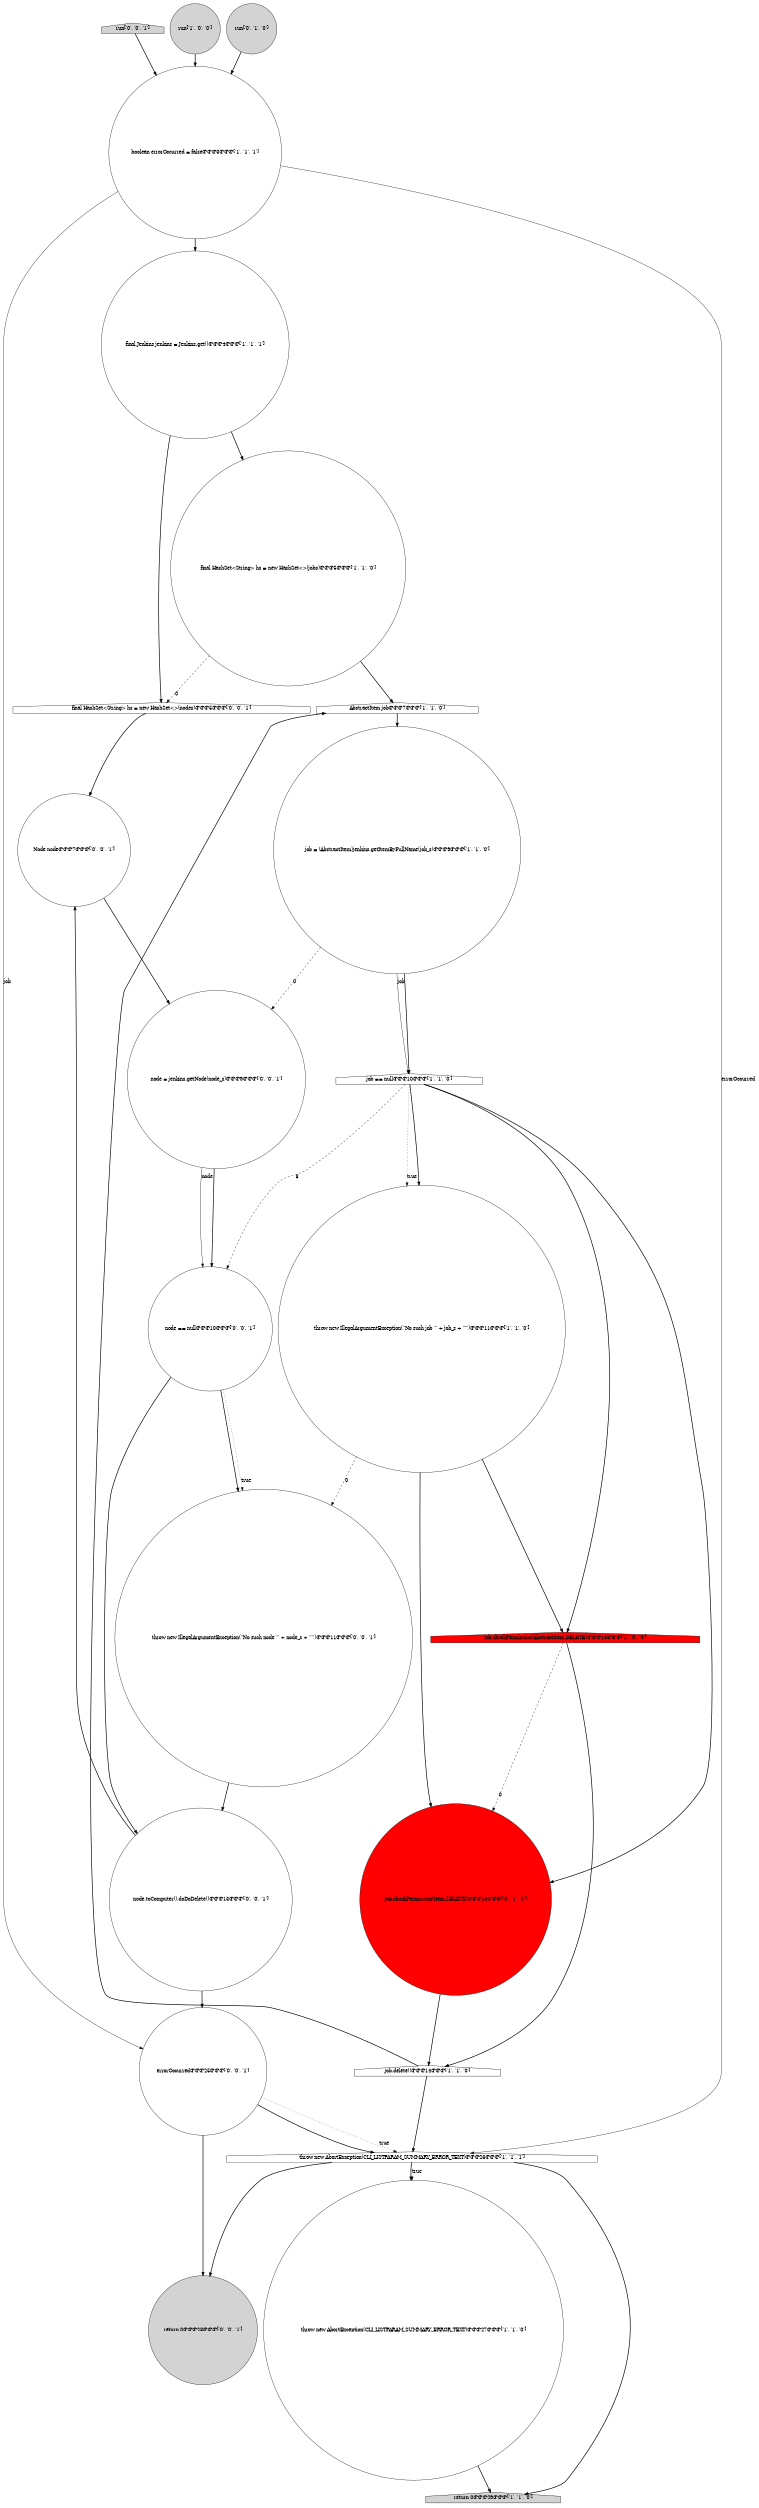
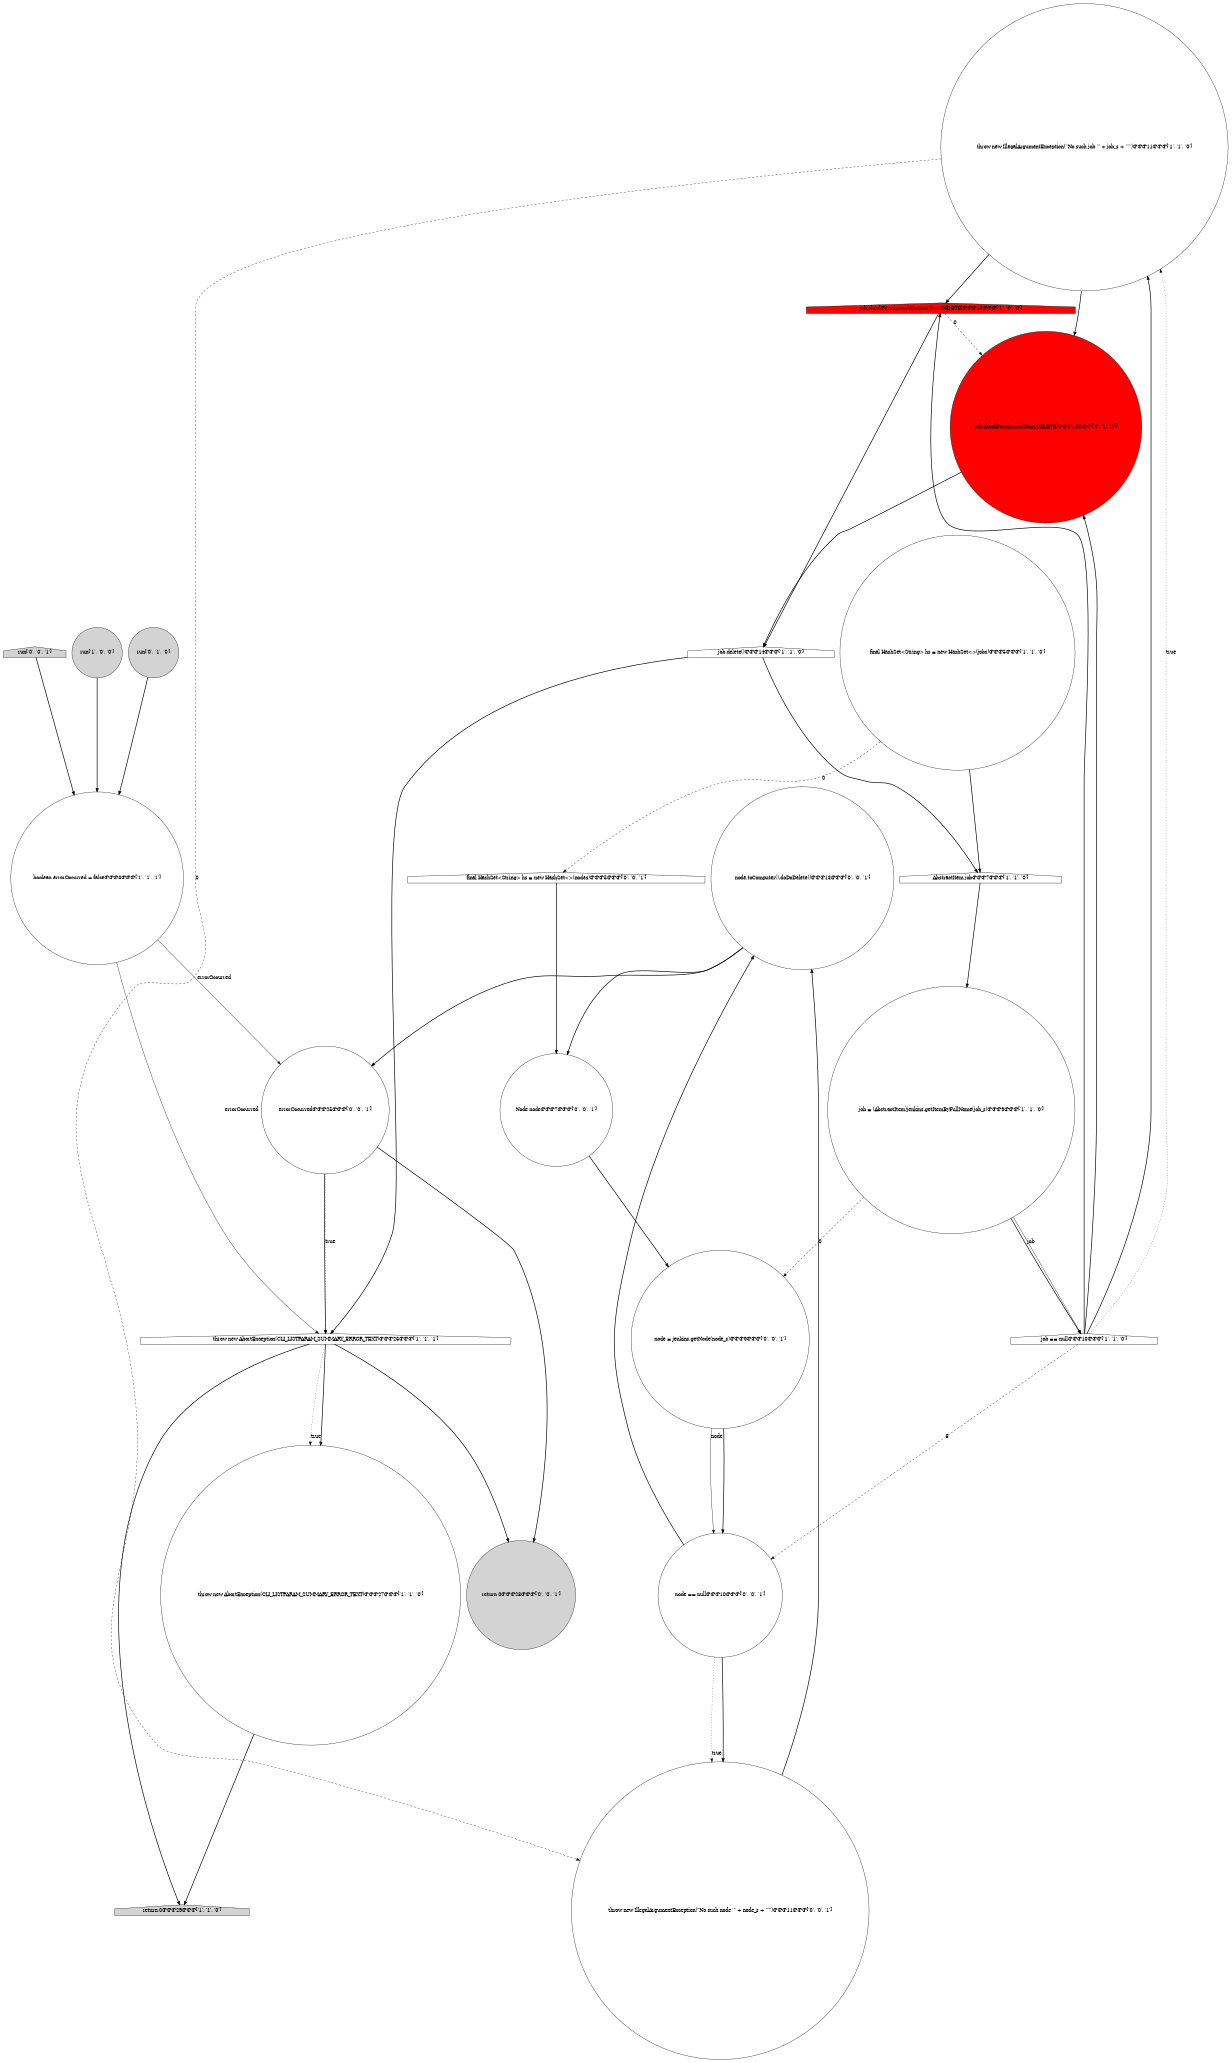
node "final Jenkins jenkins = Jenkins.get()@@@4@@@['1', '1', '1']": removed
edge "boolean errorOccurred = false@@@3@@@['1', '1', '1']" -> "errorOccurred@@@25@@@['0', '0', '1']": label "job" -> "errorOccurred"
